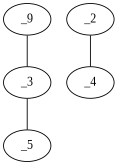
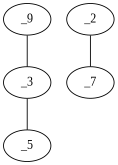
node "_4": label "_4" -> "_7"
